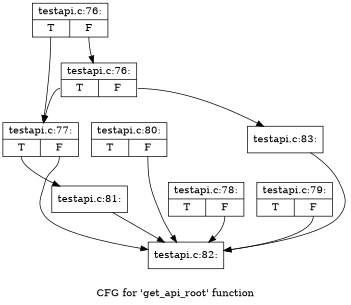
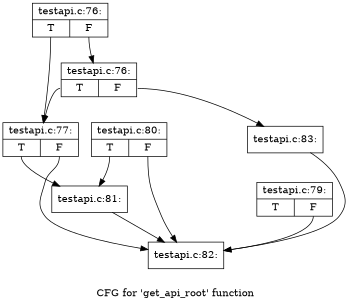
edge "testapi.c:80:" -> "testapi.c:81:": added
node "testapi.c:78:": removed
